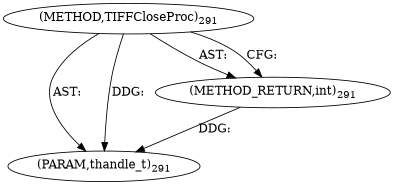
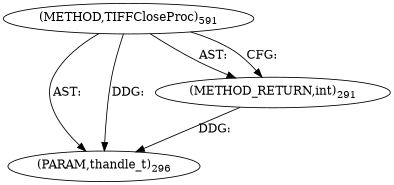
node "(METHOD,TIFFCloseProc)": text "291" -> "591"
node "(PARAM,thandle_t)": text "291" -> "296"
